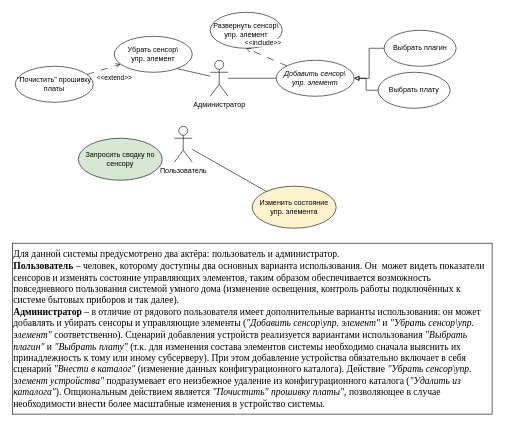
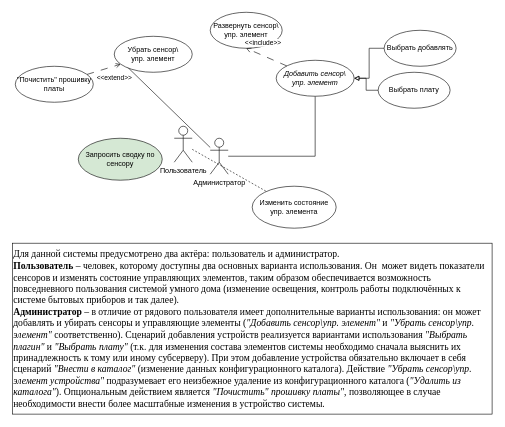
node "Выбрать плагин": label "Выбрать плагин" -> "Выбрать добавлять"
node "Администратор": moved (219, 78) -> (219, 156)
edge "Пользователь" -- "Изменить состояние упр. элемента": style solid -> dashed
node "Изменить состояние упр. элемента": fillcolor #fff2cc -> #ffffff
